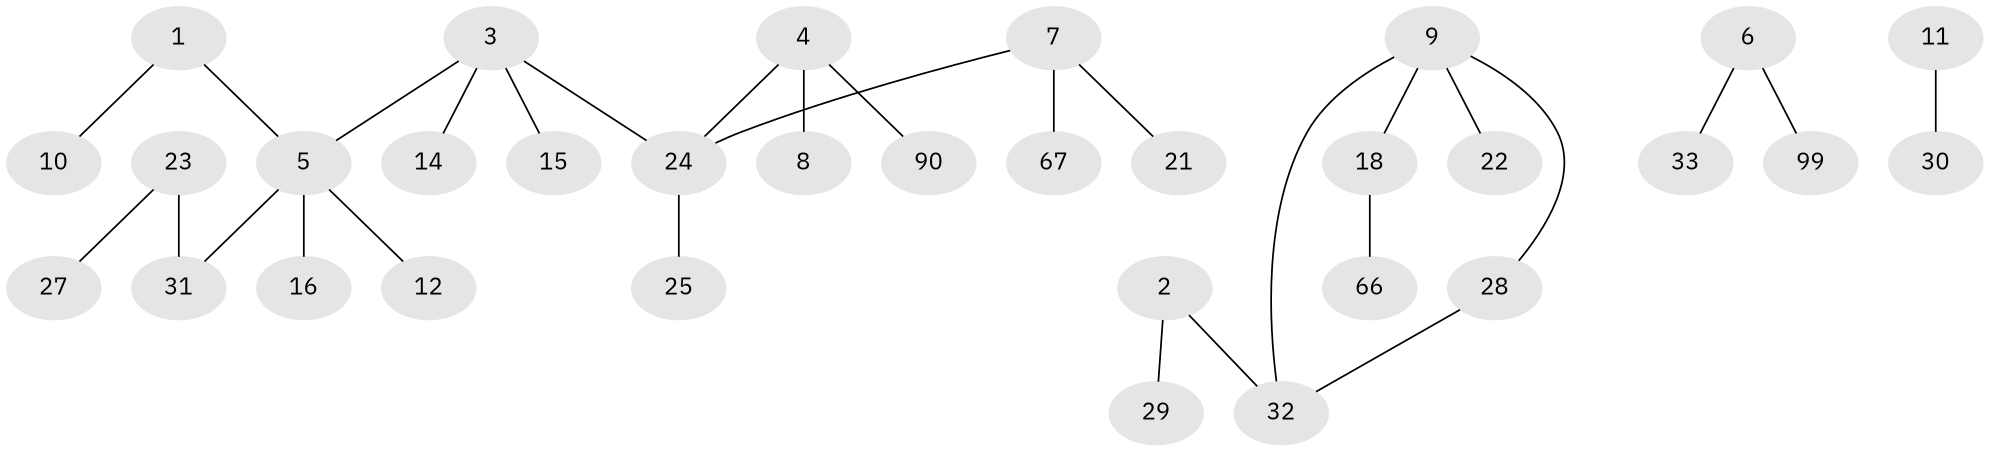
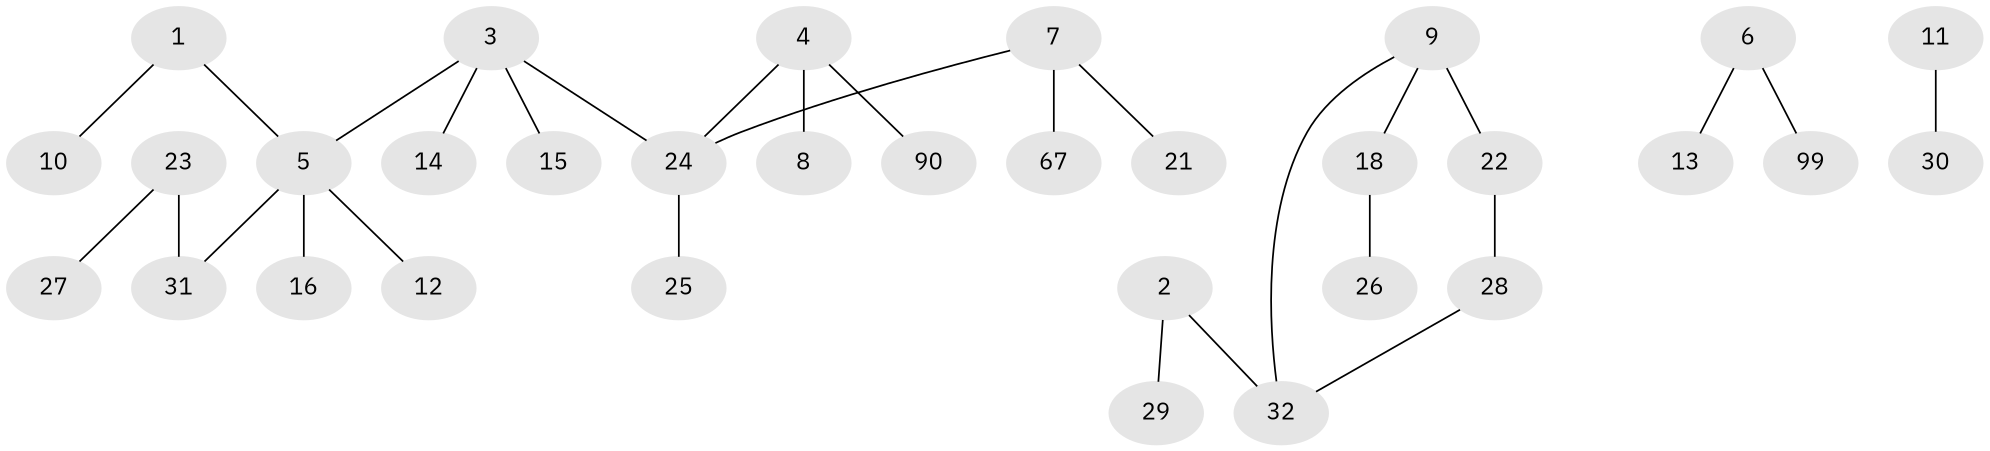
edge "9" -- "28": now "22" -- "28"
node "33": label "33" -> "13"
node "66": label "66" -> "26"
